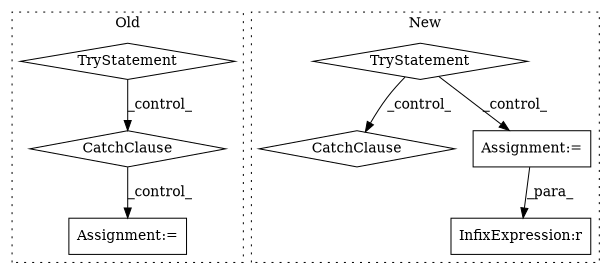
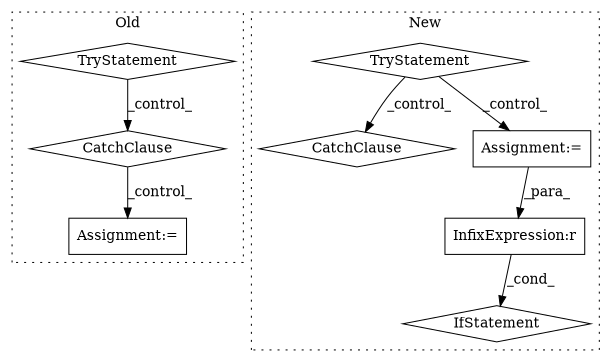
node "IfStatement": added
